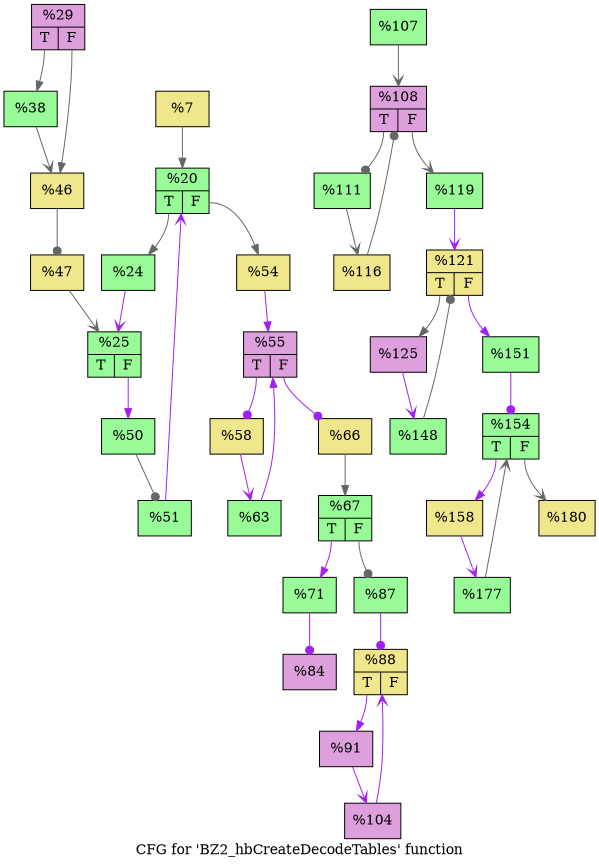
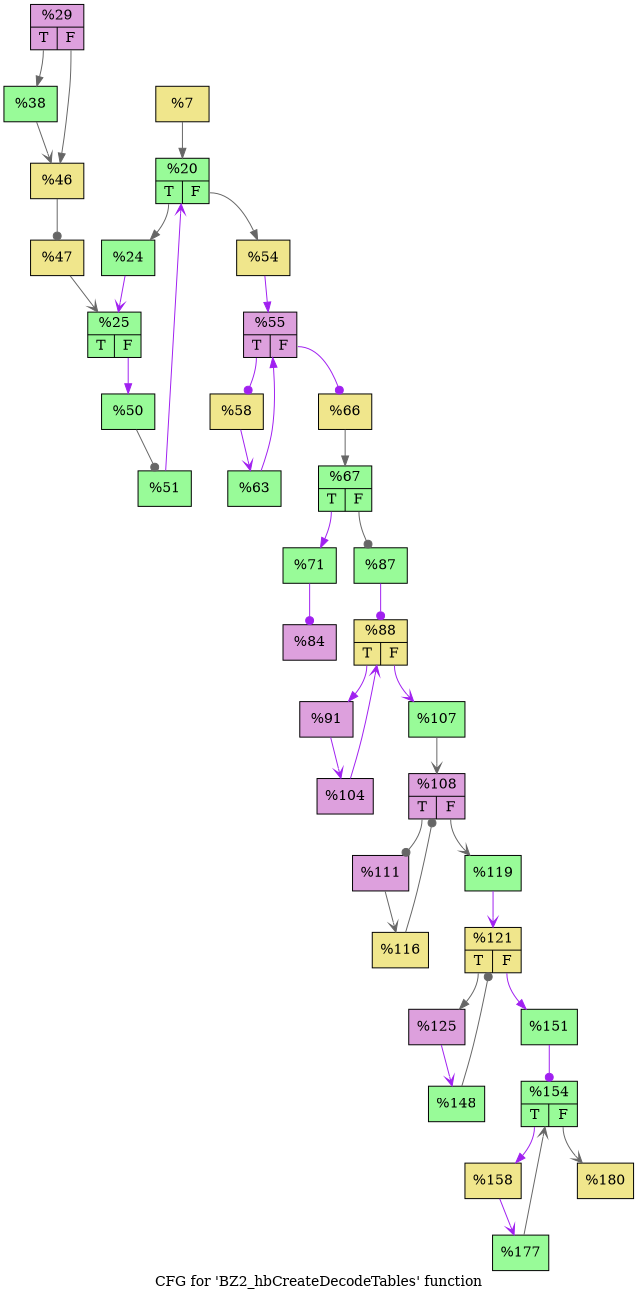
node "%111": fillcolor palegreen -> plum
edge "%88" -> "%107": added
